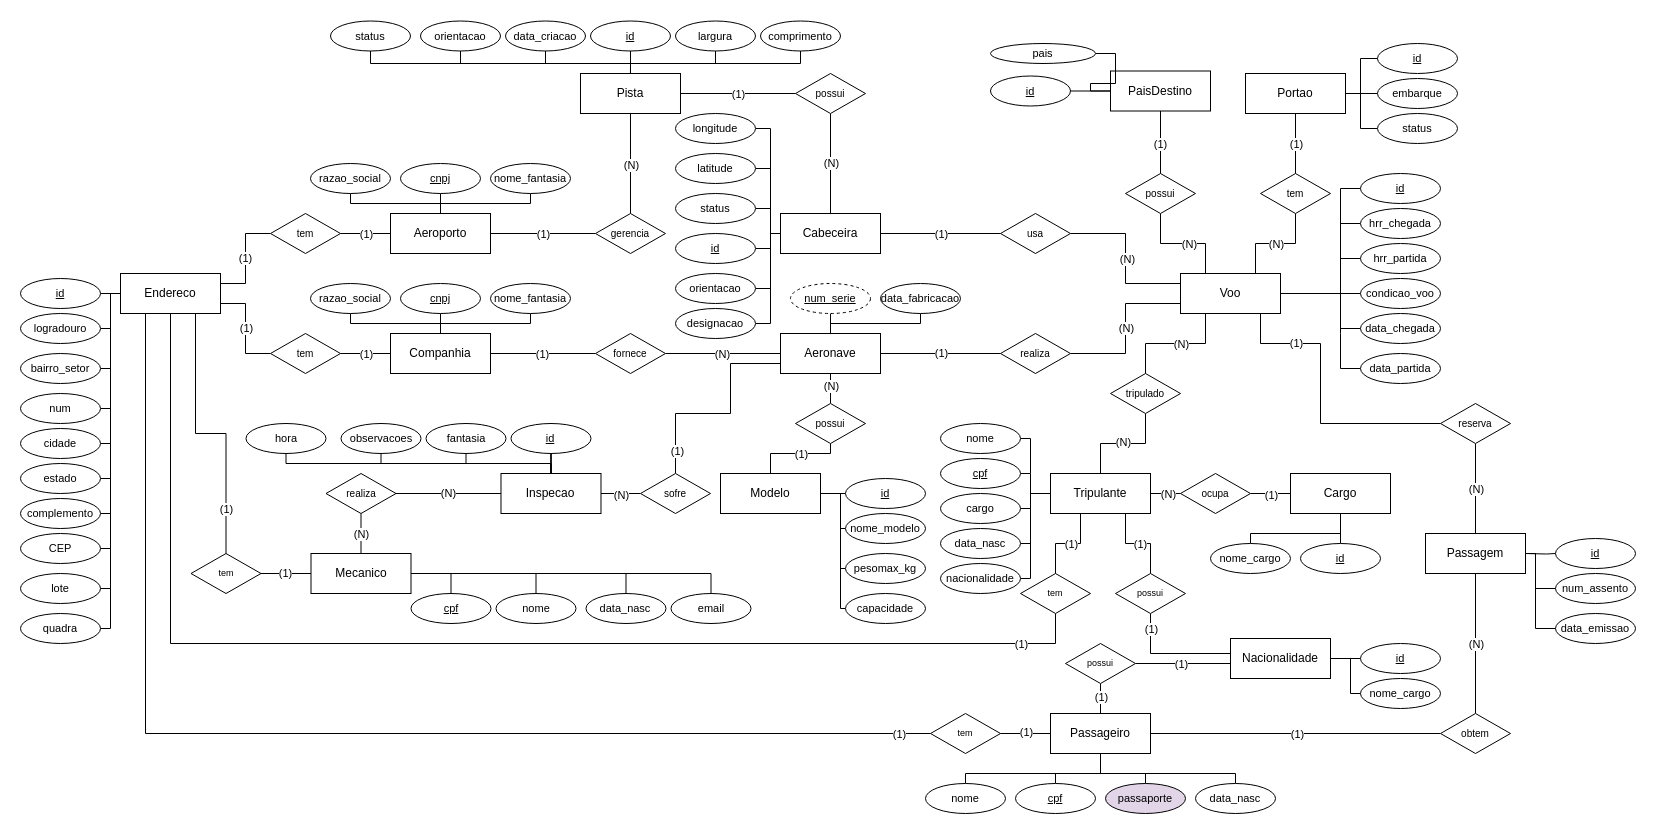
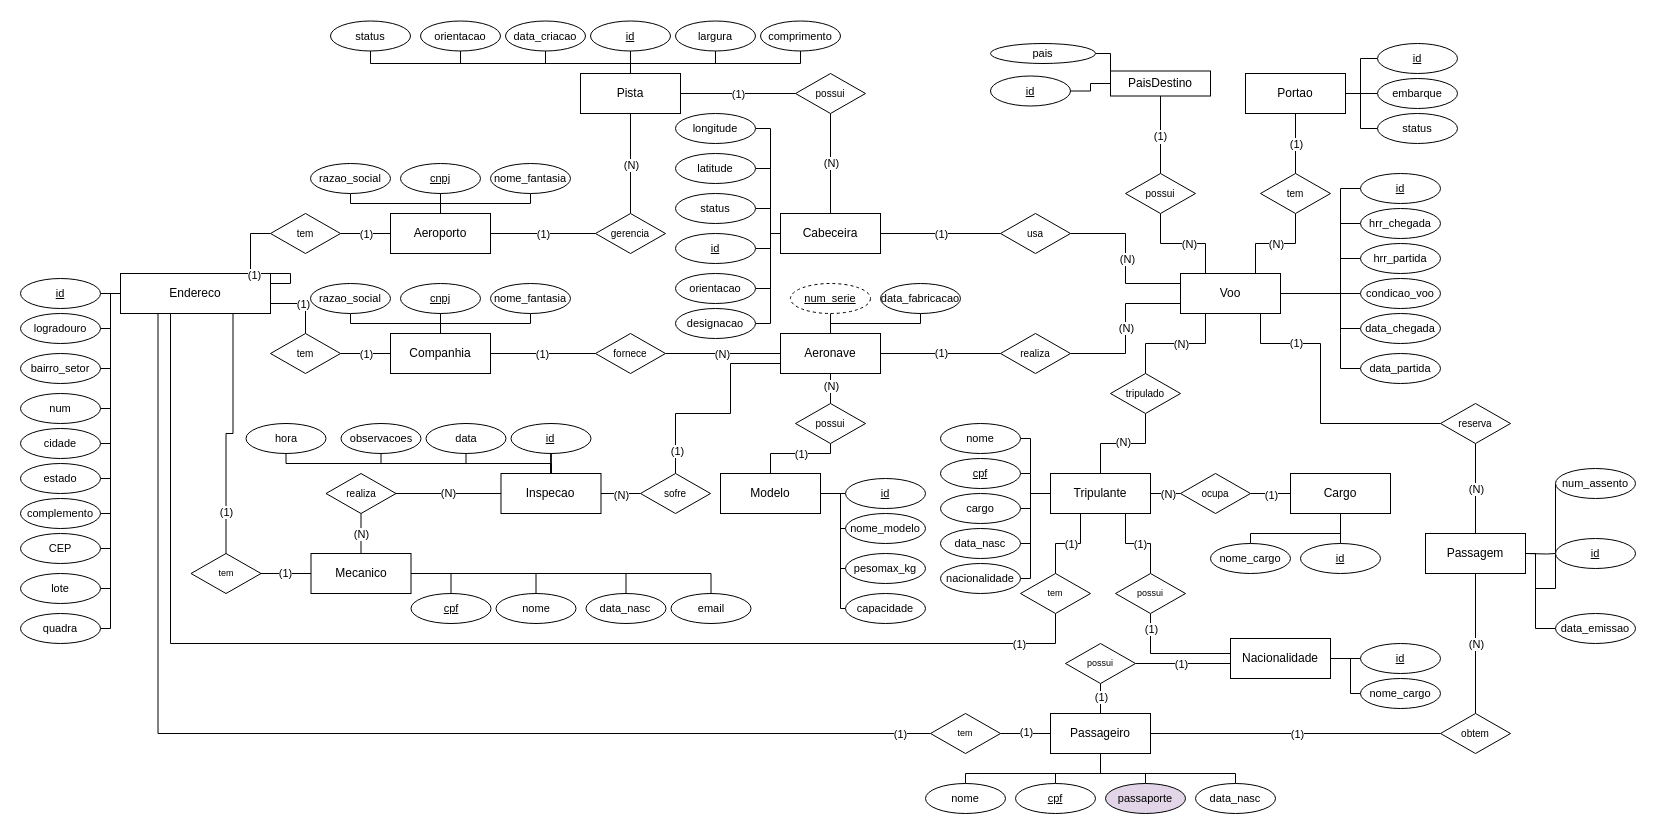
node "PaisDestino": size 100x40 -> 100x25
node "Endereco": size 100x40 -> 150x40
node "fantasia": label "fantasia" -> "data"
node "num_assento": moved (1596, 589) -> (1596, 484)
